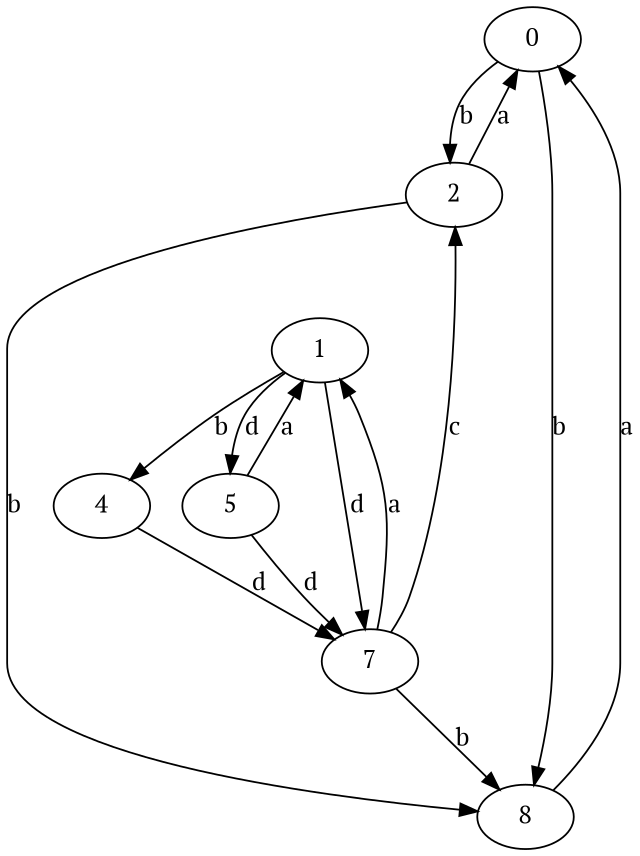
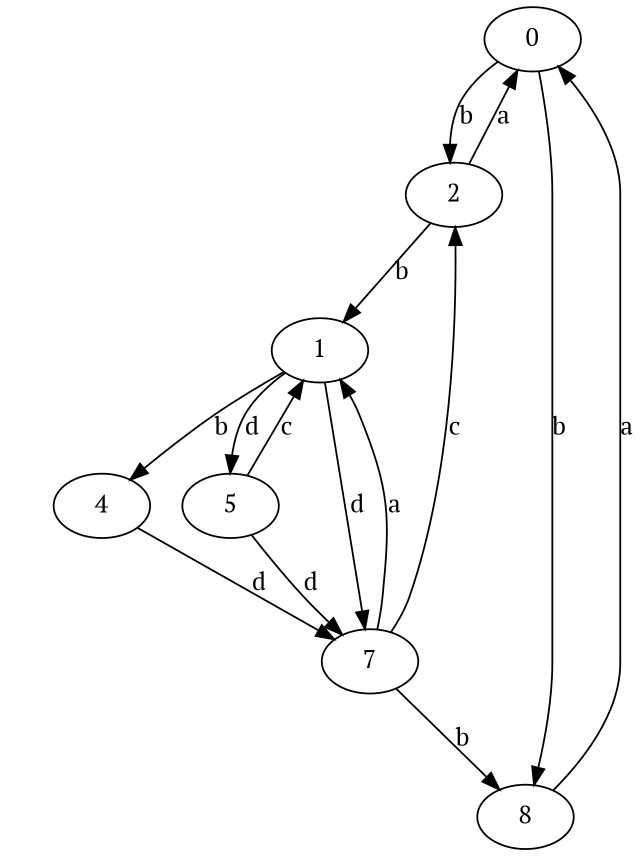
edge "5" -> "1": label "a" -> "c"
edge "2" -> "8": now "2" -> "1"
